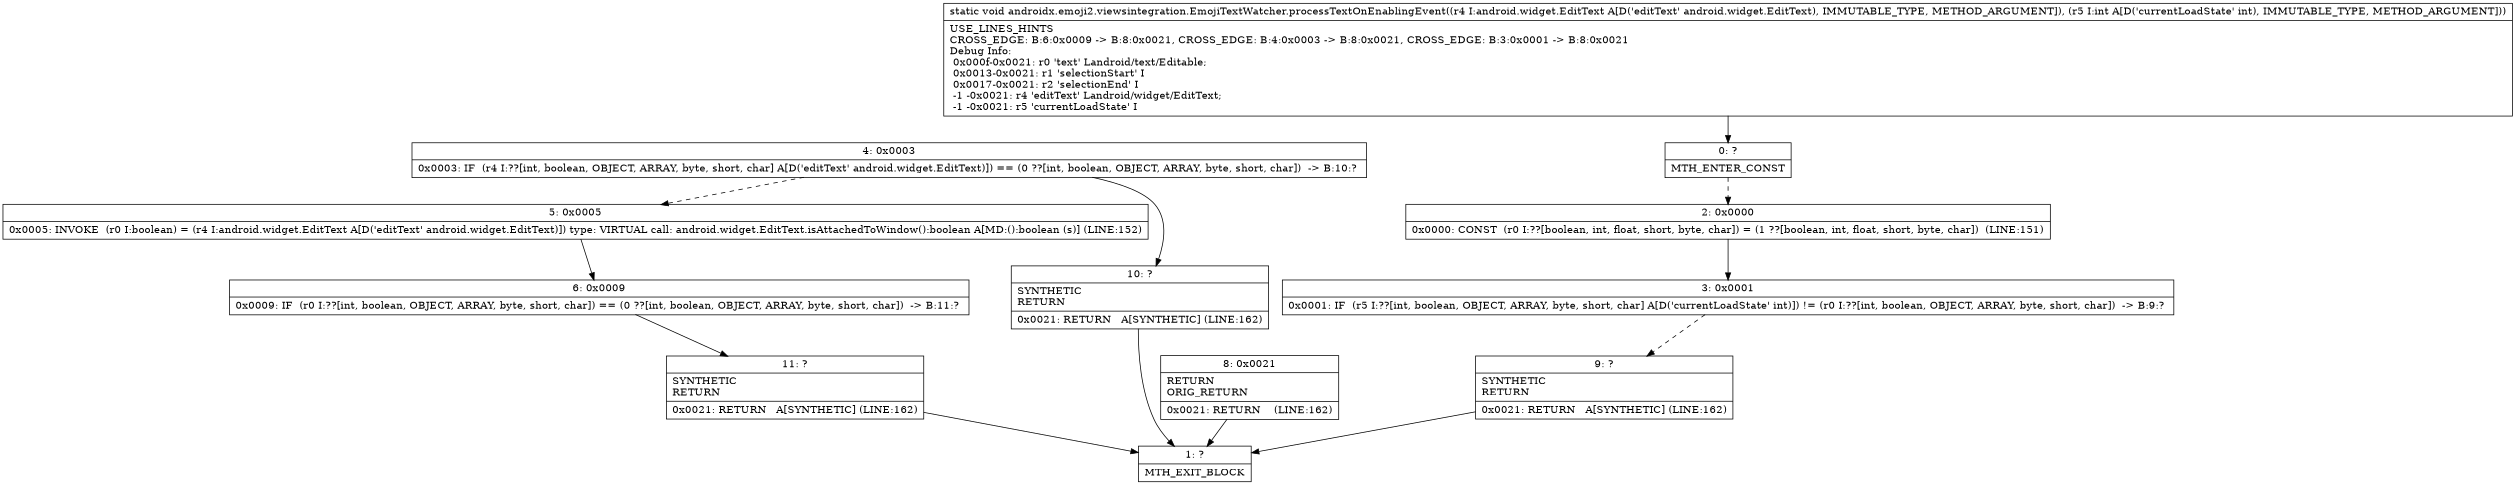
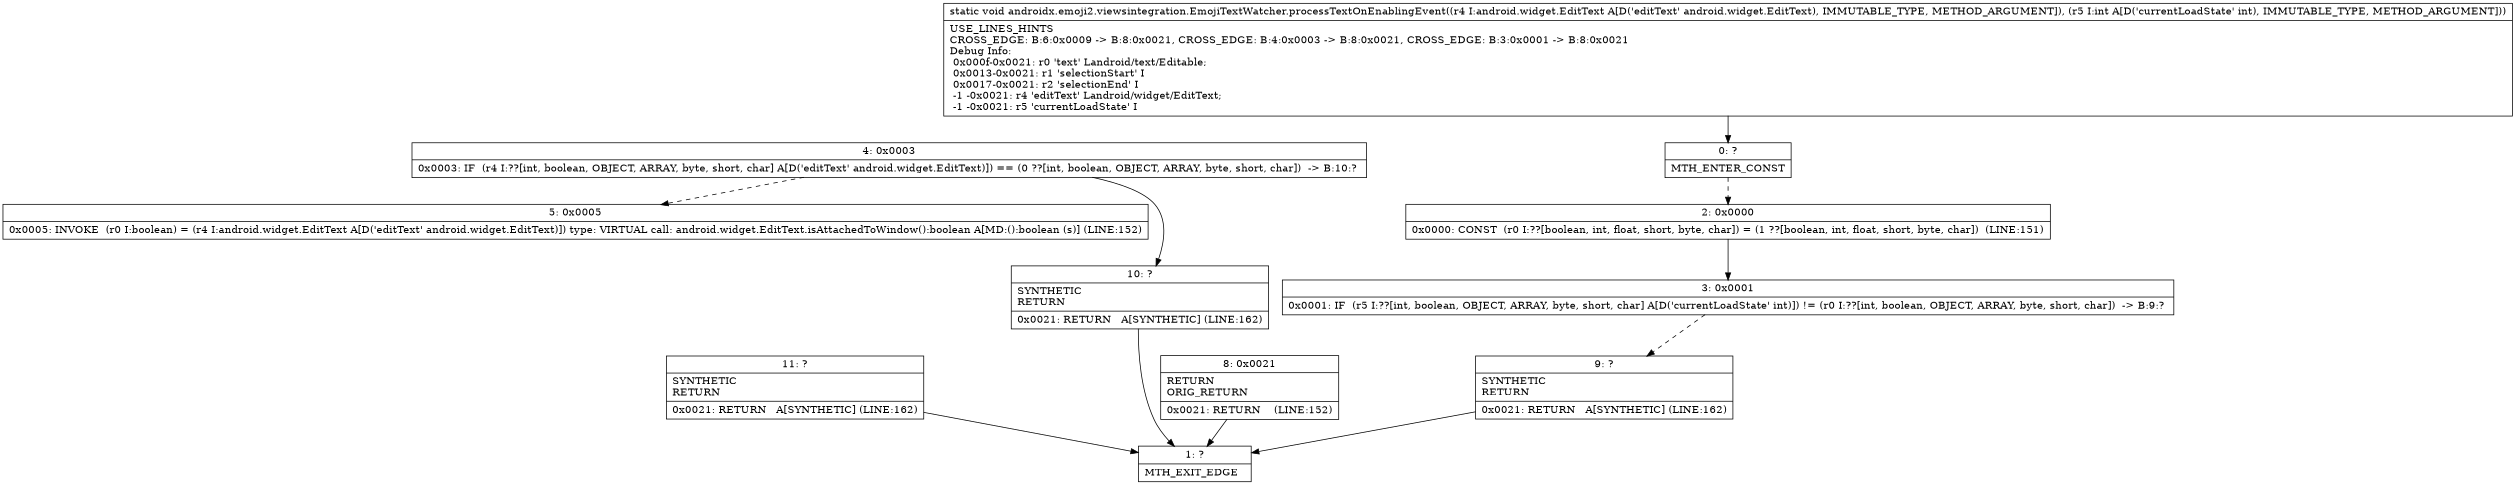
node "6: 0x0009": removed
node "8: 0x0021": text "0x0021: RETURN    (LINE:162)" -> "0x0021: RETURN    (LINE:152)"
node "1: ?": text "MTH_EXIT_BLOCK" -> "MTH_EXIT_EDGE"
